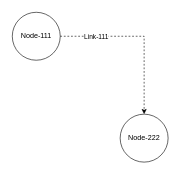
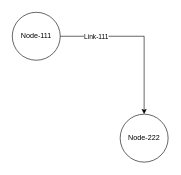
edge "Node-111" -> "Node-222": style dashed -> solid
